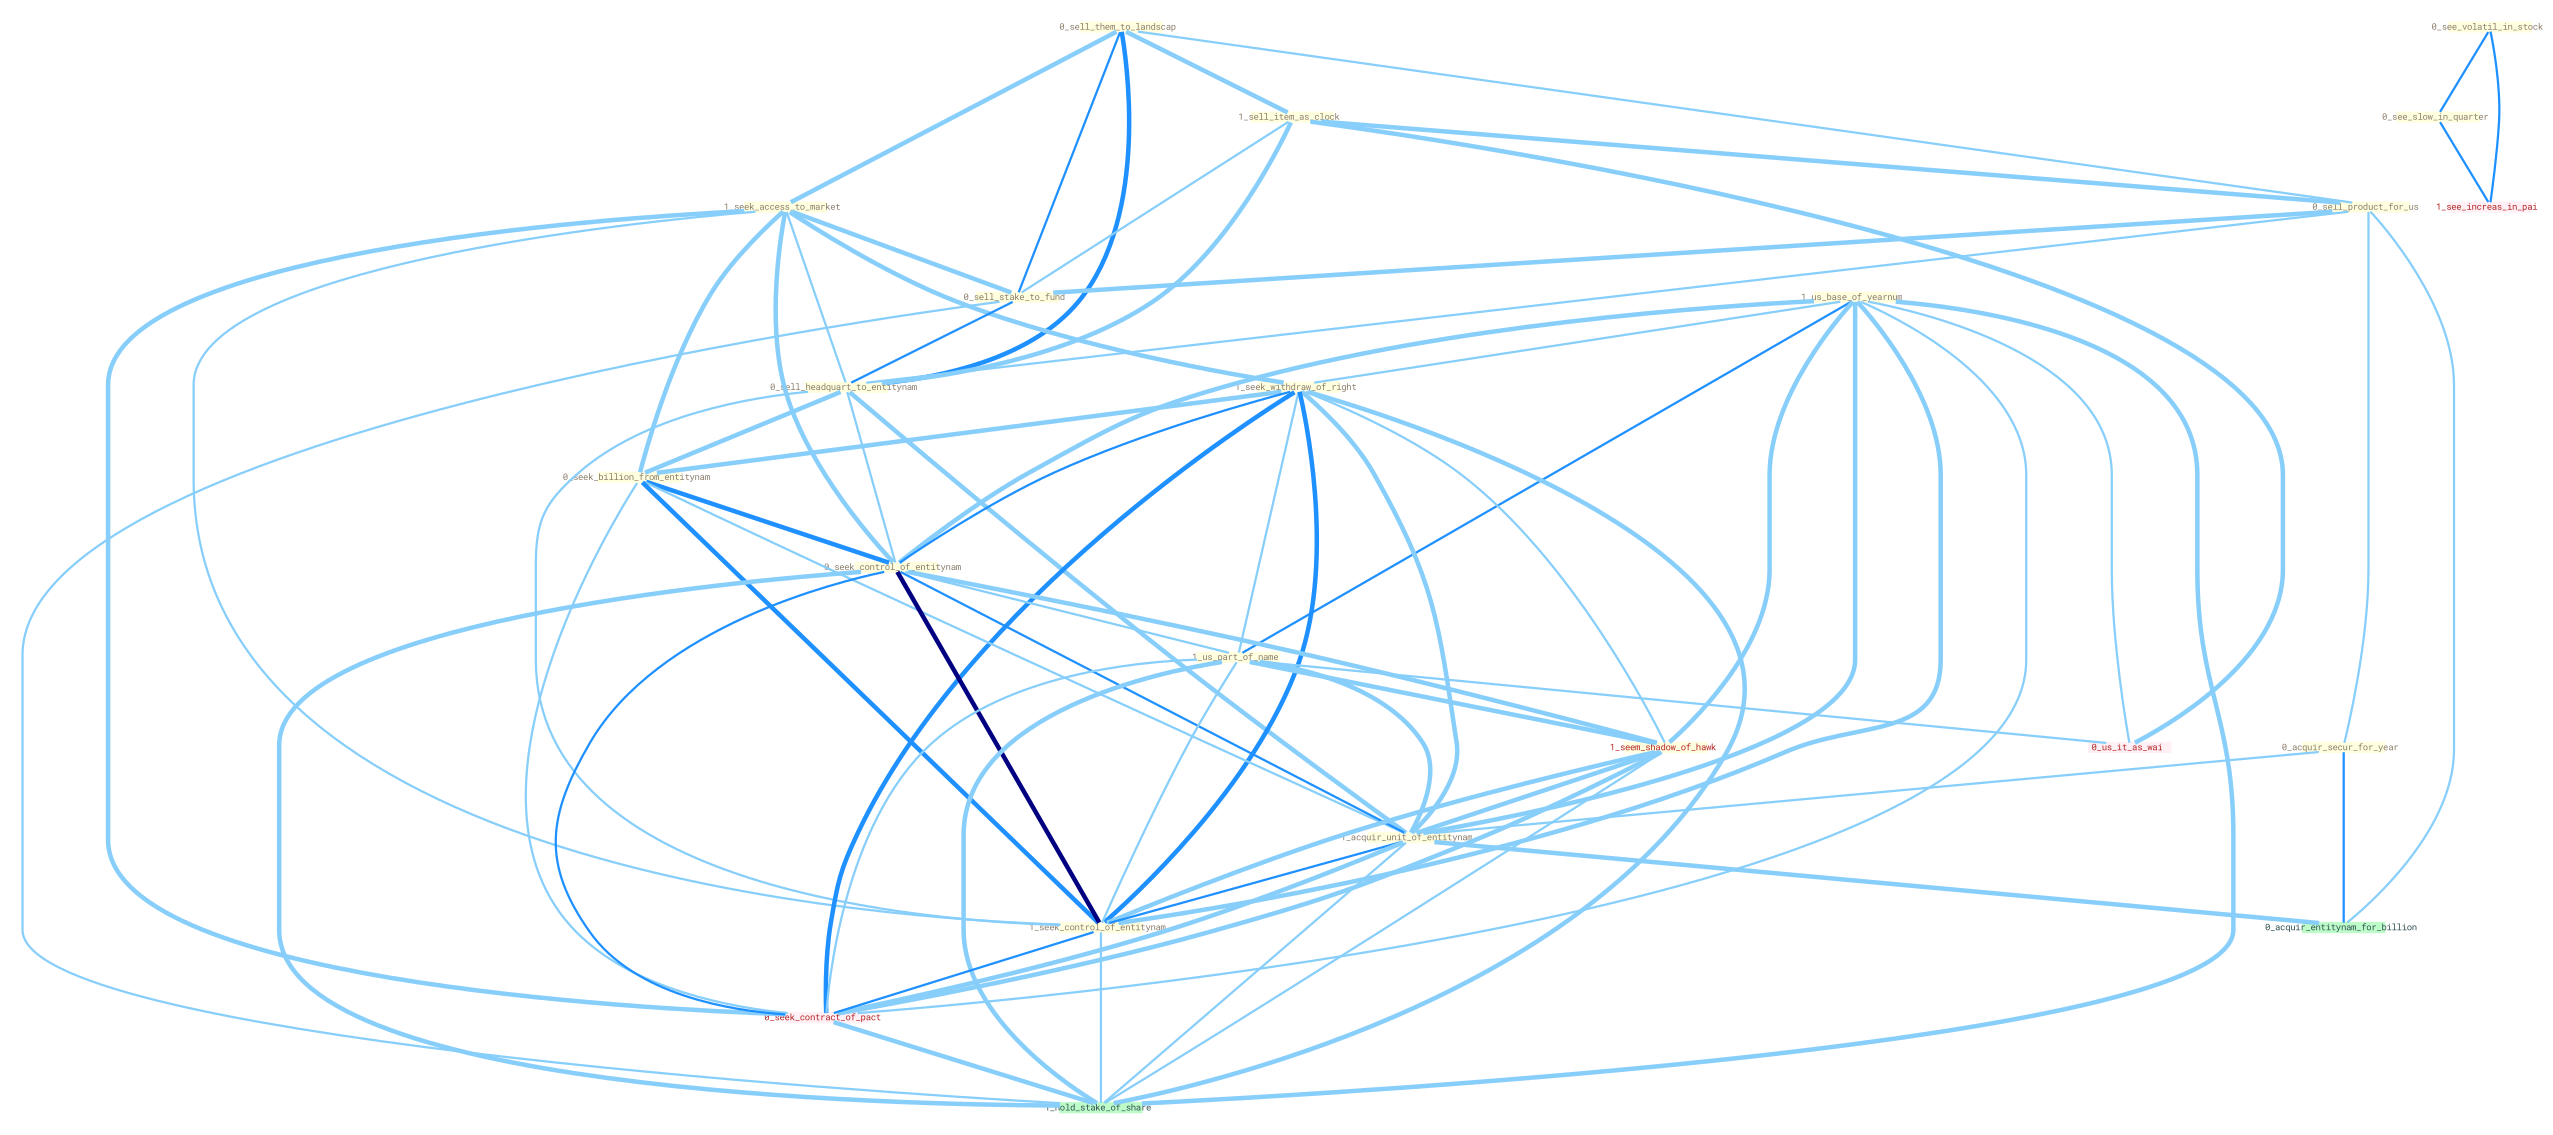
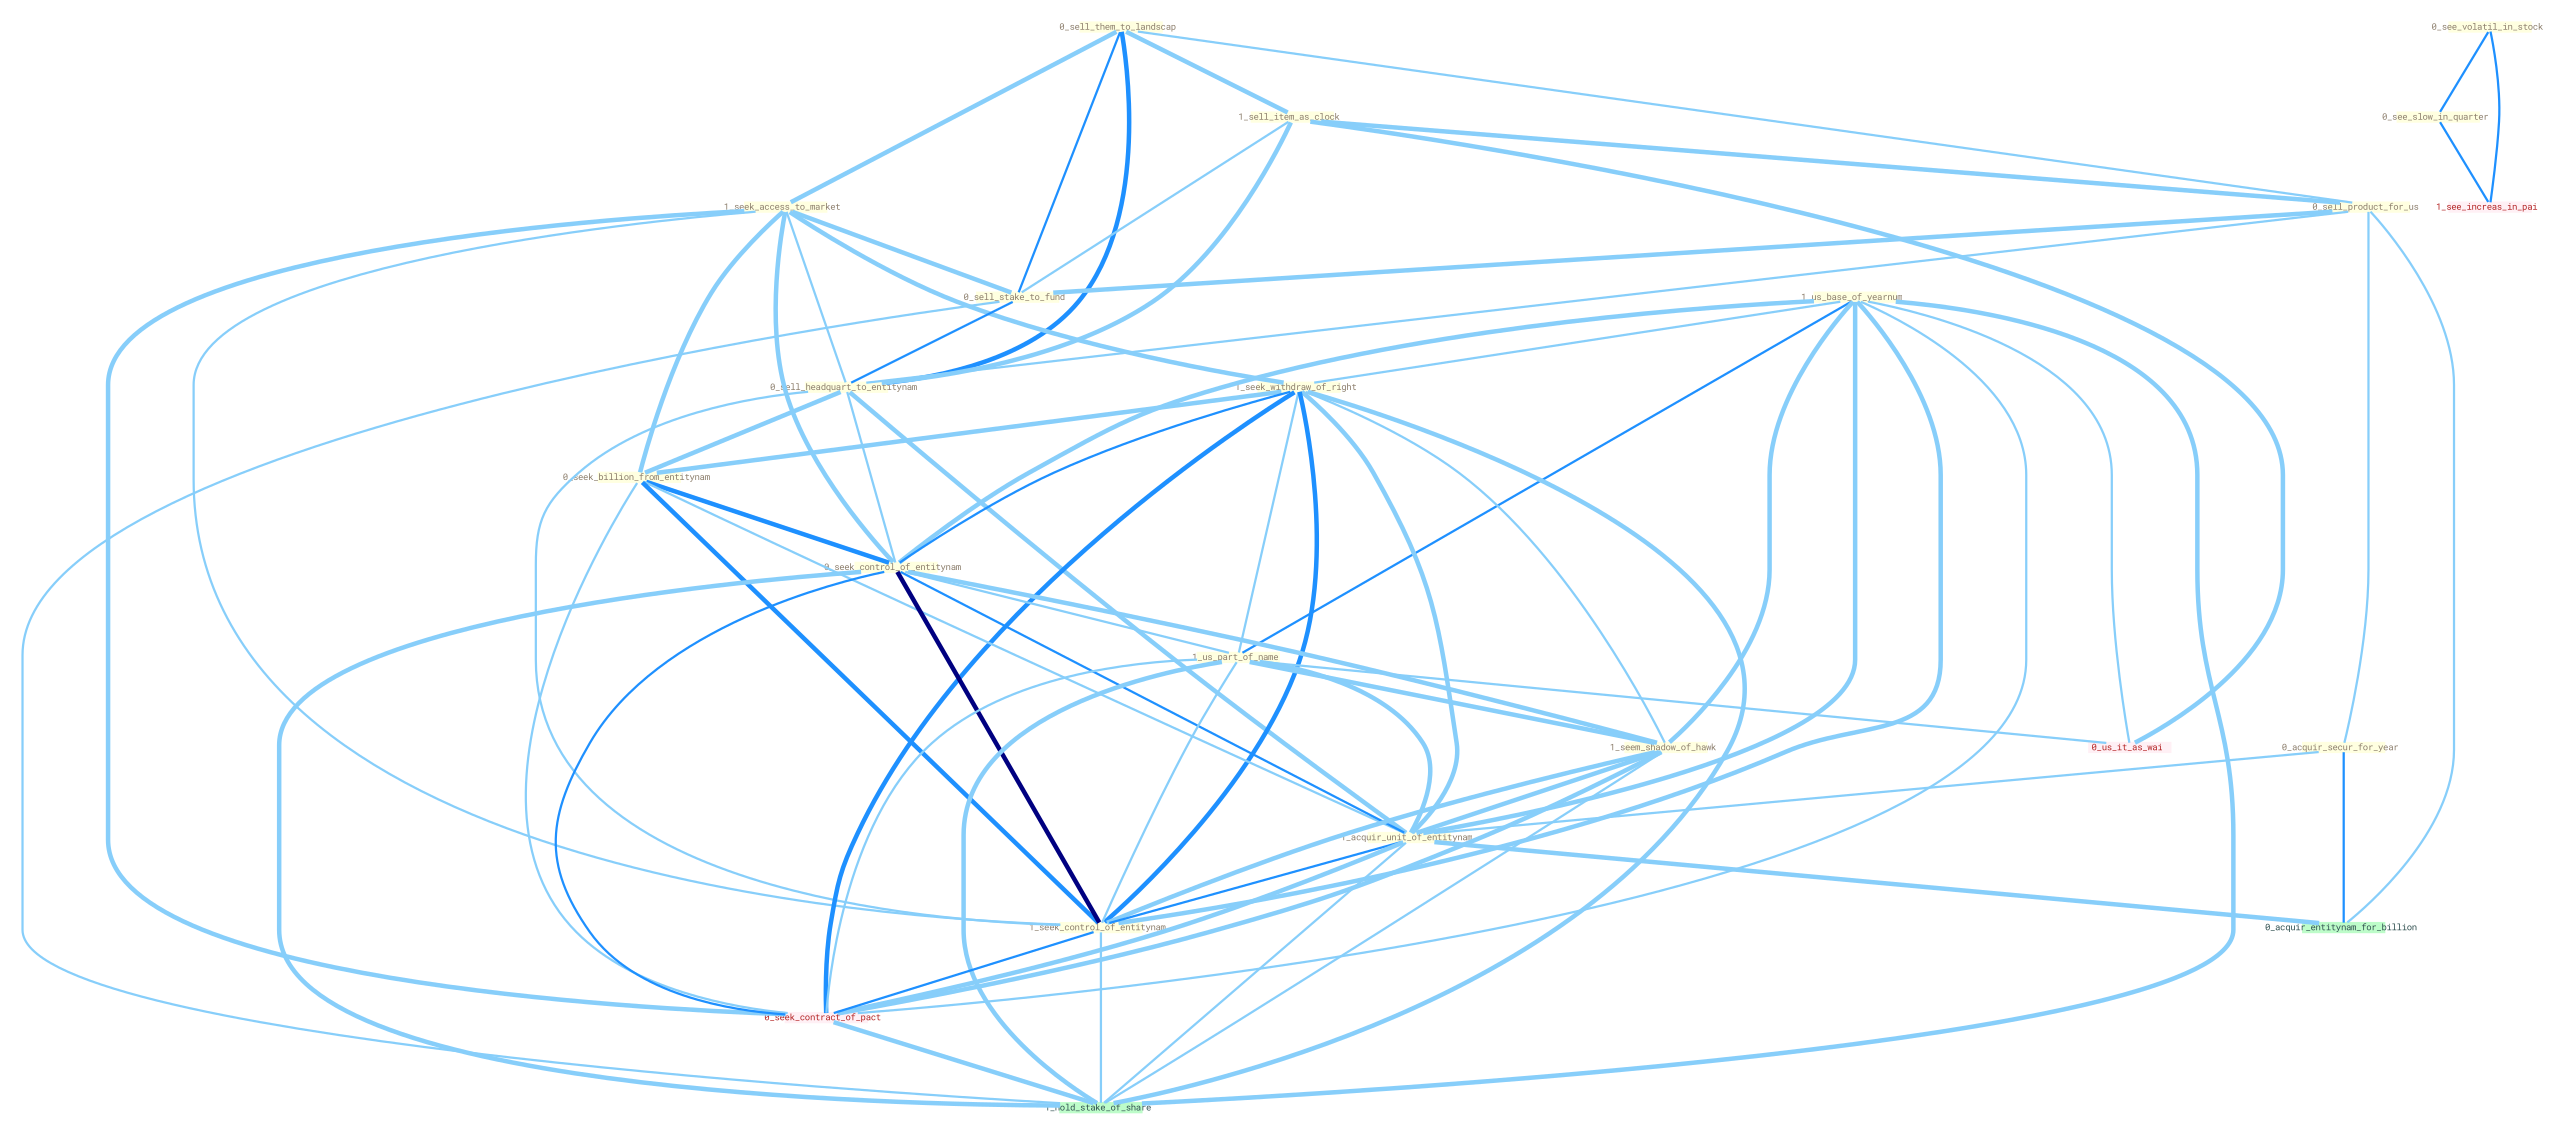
node "1_seem_shadow_of_hawk": fontcolor #b22222 -> #8b7d6b
